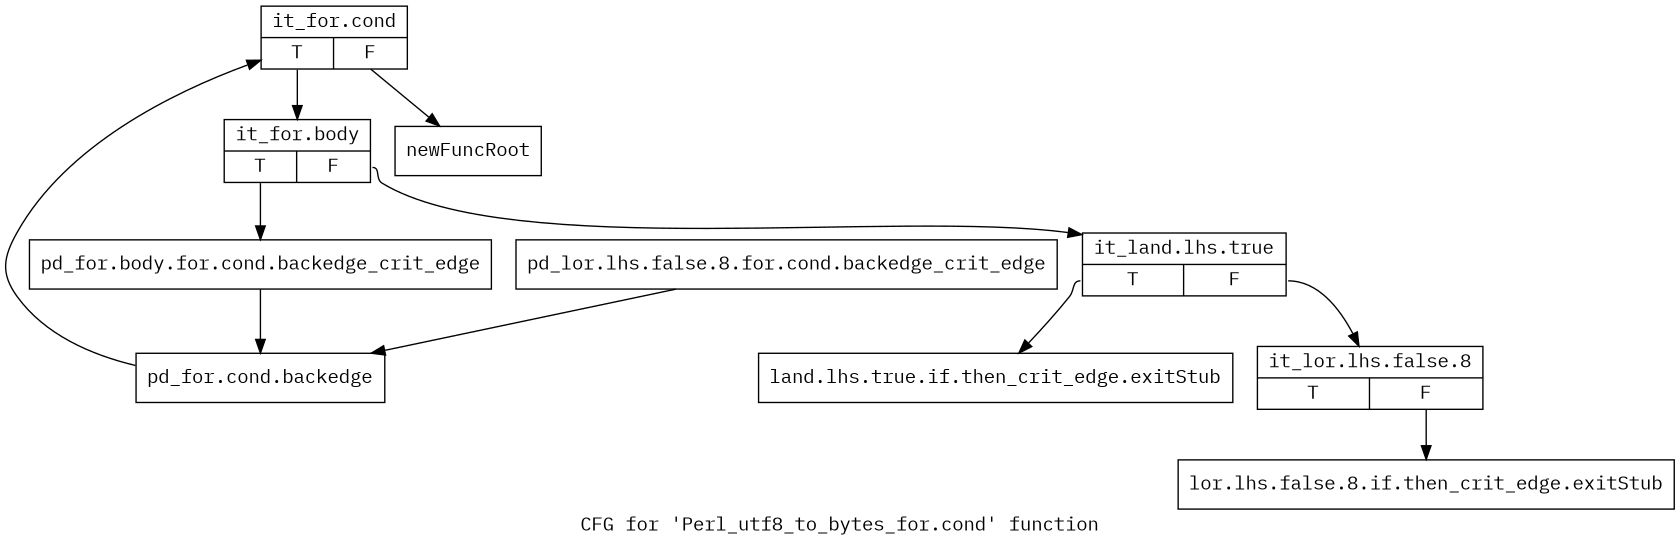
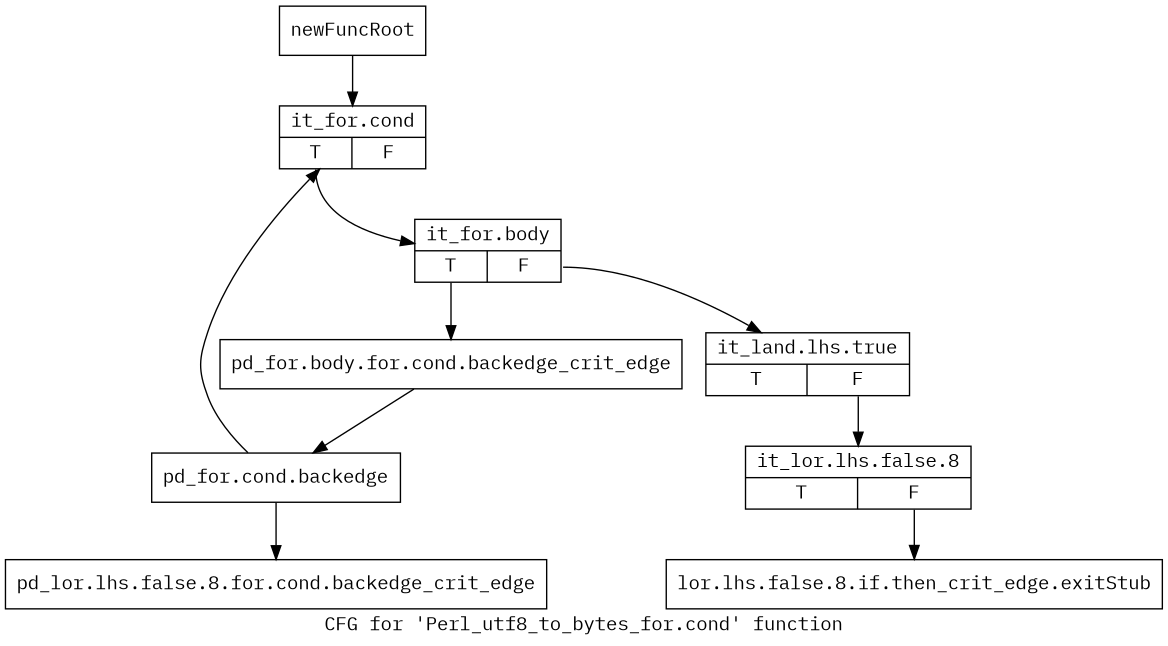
edge "it_for.cond" -> "newFuncRoot": reversed
edge "pd_lor.lhs.false.8.for.cond.backedge_crit_edge" -> "pd_for.cond.backedge": reversed
node "land.lhs.true.if.then_crit_edge.exitStub": removed
